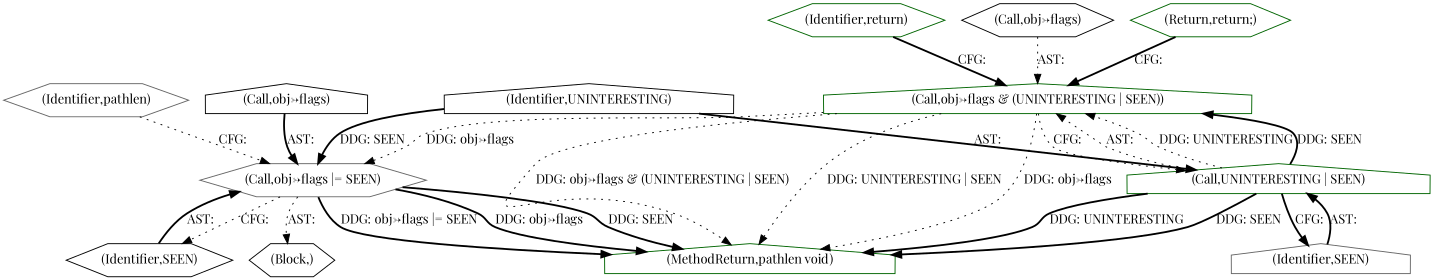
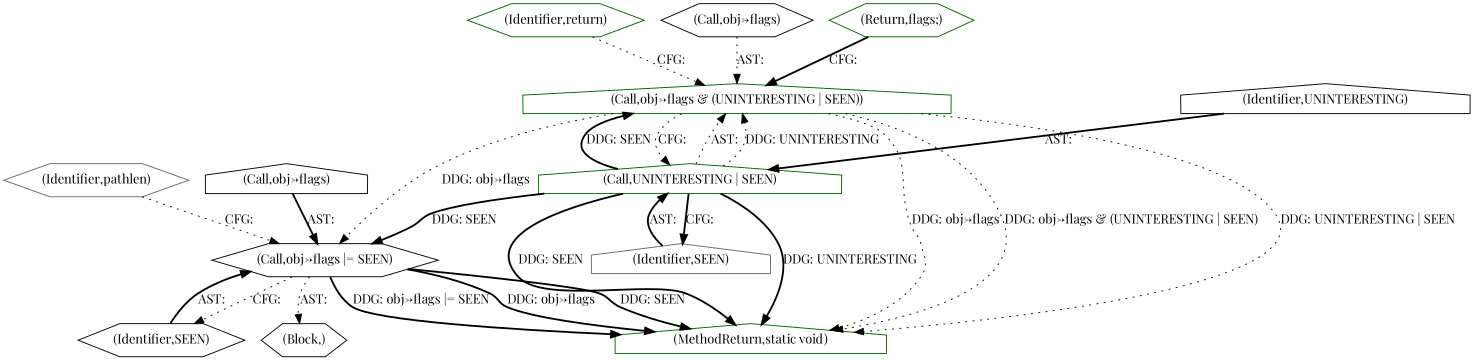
node "(Return,return;)": label "(Return,return;)" -> "(Return,flags;)"
edge "(Identifier,return)" -> "(Call,obj->flags & (UNINTERESTING | SEEN))": style bold -> dotted
edge "(Identifier,UNINTERESTING)" -> "(Call,obj->flags |= SEEN)": now "(Call,UNINTERESTING | SEEN)" -> "(Call,obj->flags |= SEEN)"
node "(Call,obj->flags |= SEEN)": color gray40 -> black
node "(MethodReturn,pathlen void)": label "(MethodReturn,pathlen void)" -> "(MethodReturn,static void)"
